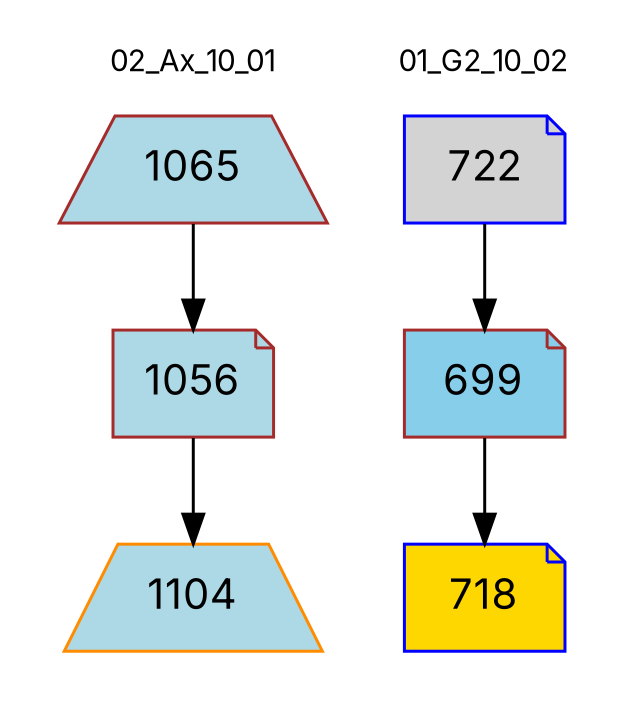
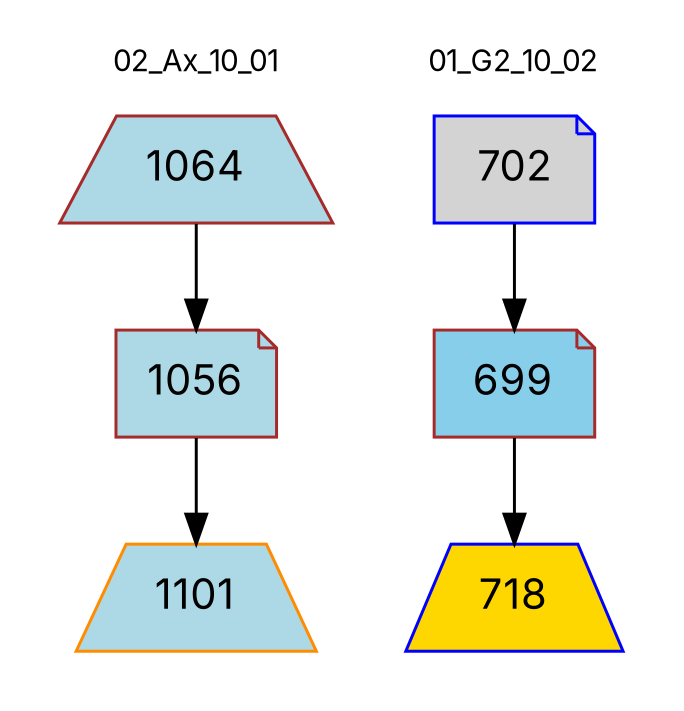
node "1065": label "1065" -> "1064"
node "722": label "722" -> "702"
node "1104": label "1104" -> "1101"
node "718": shape note -> trapezium
